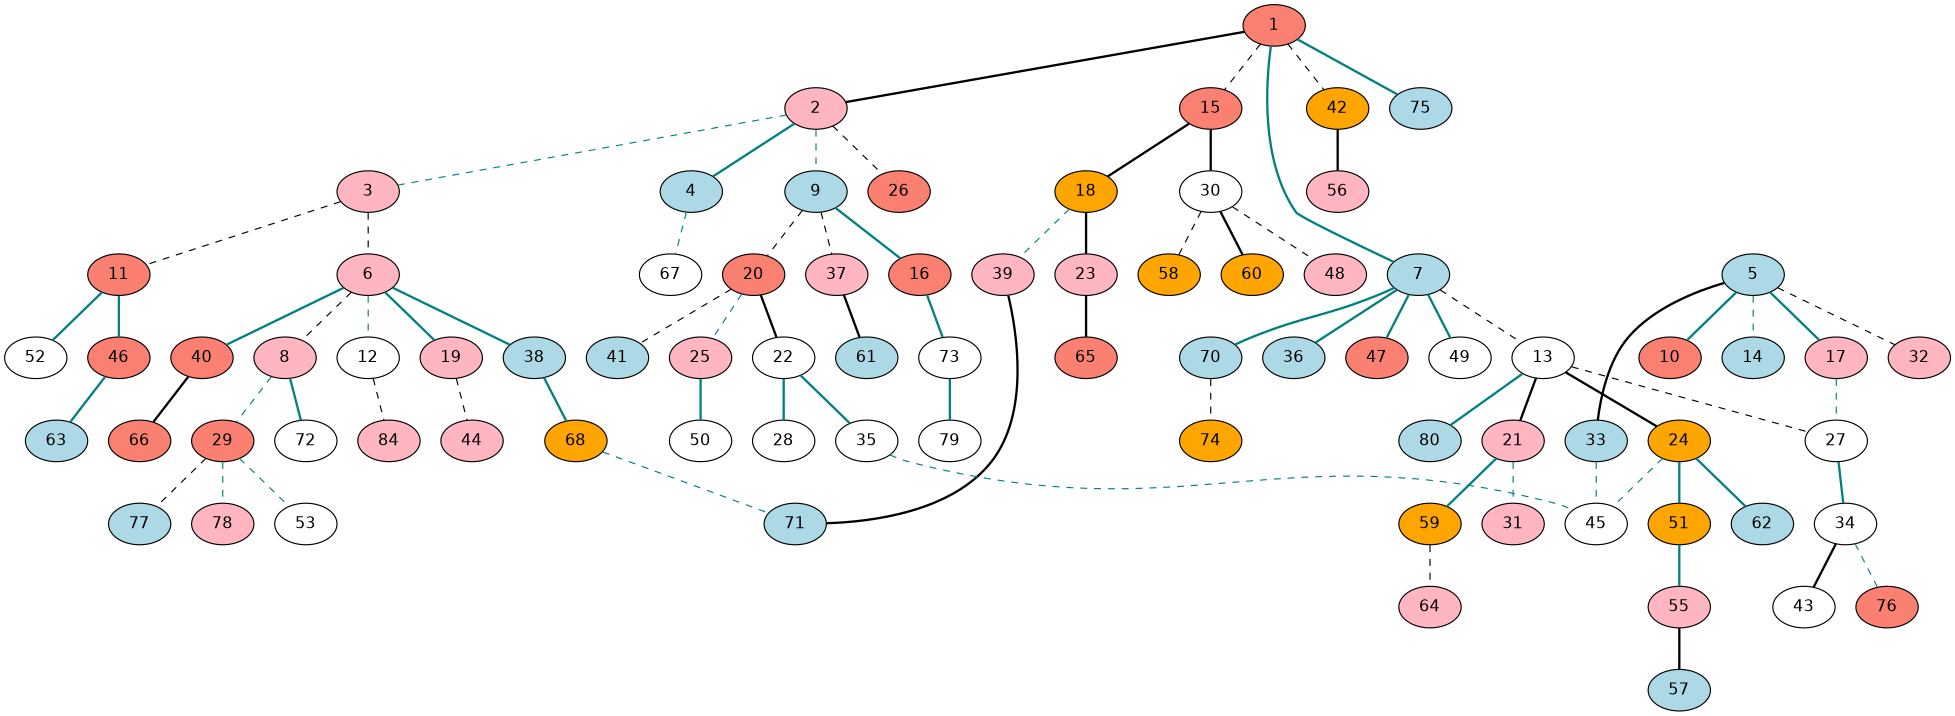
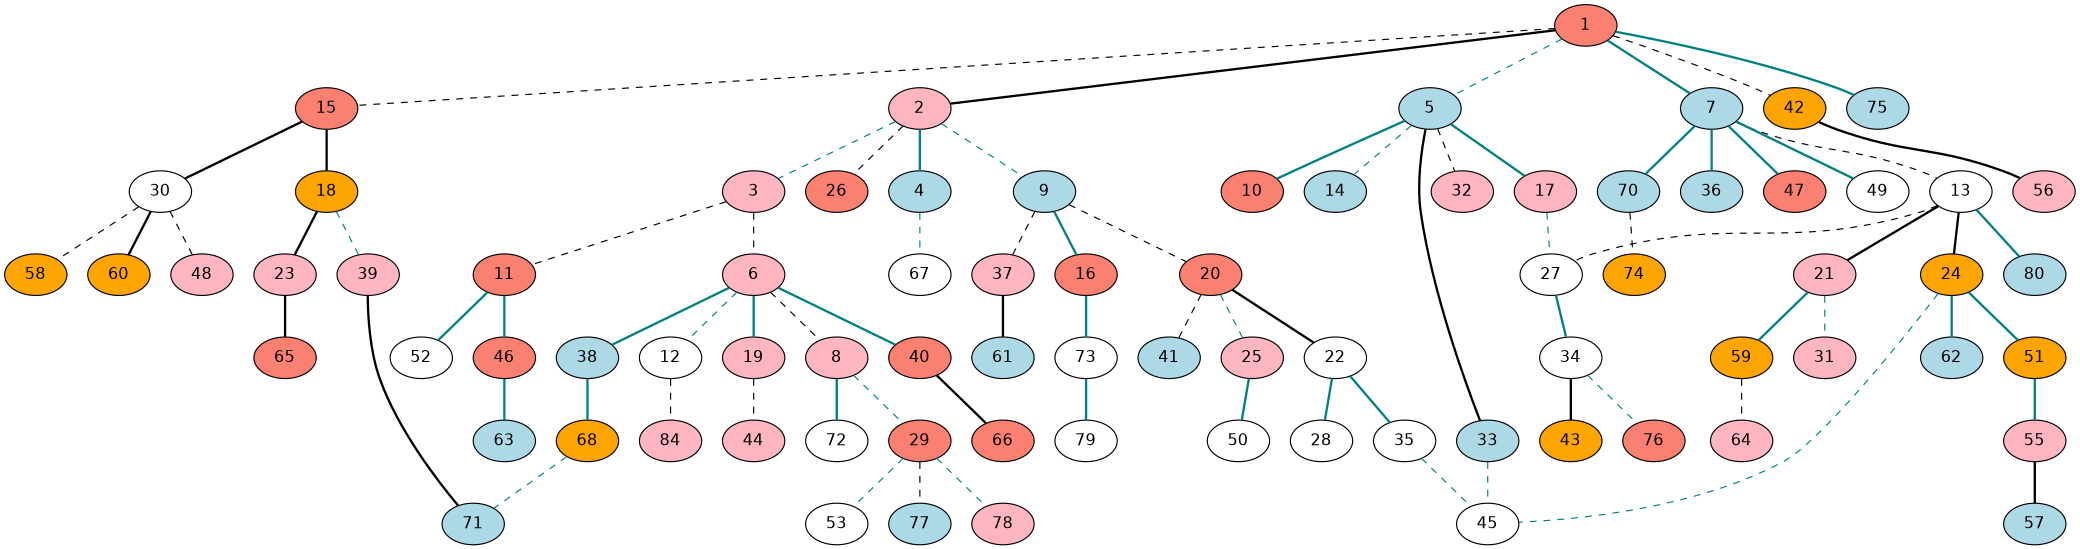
edge "1" -- "5": added
node "43": fillcolor white -> orange
